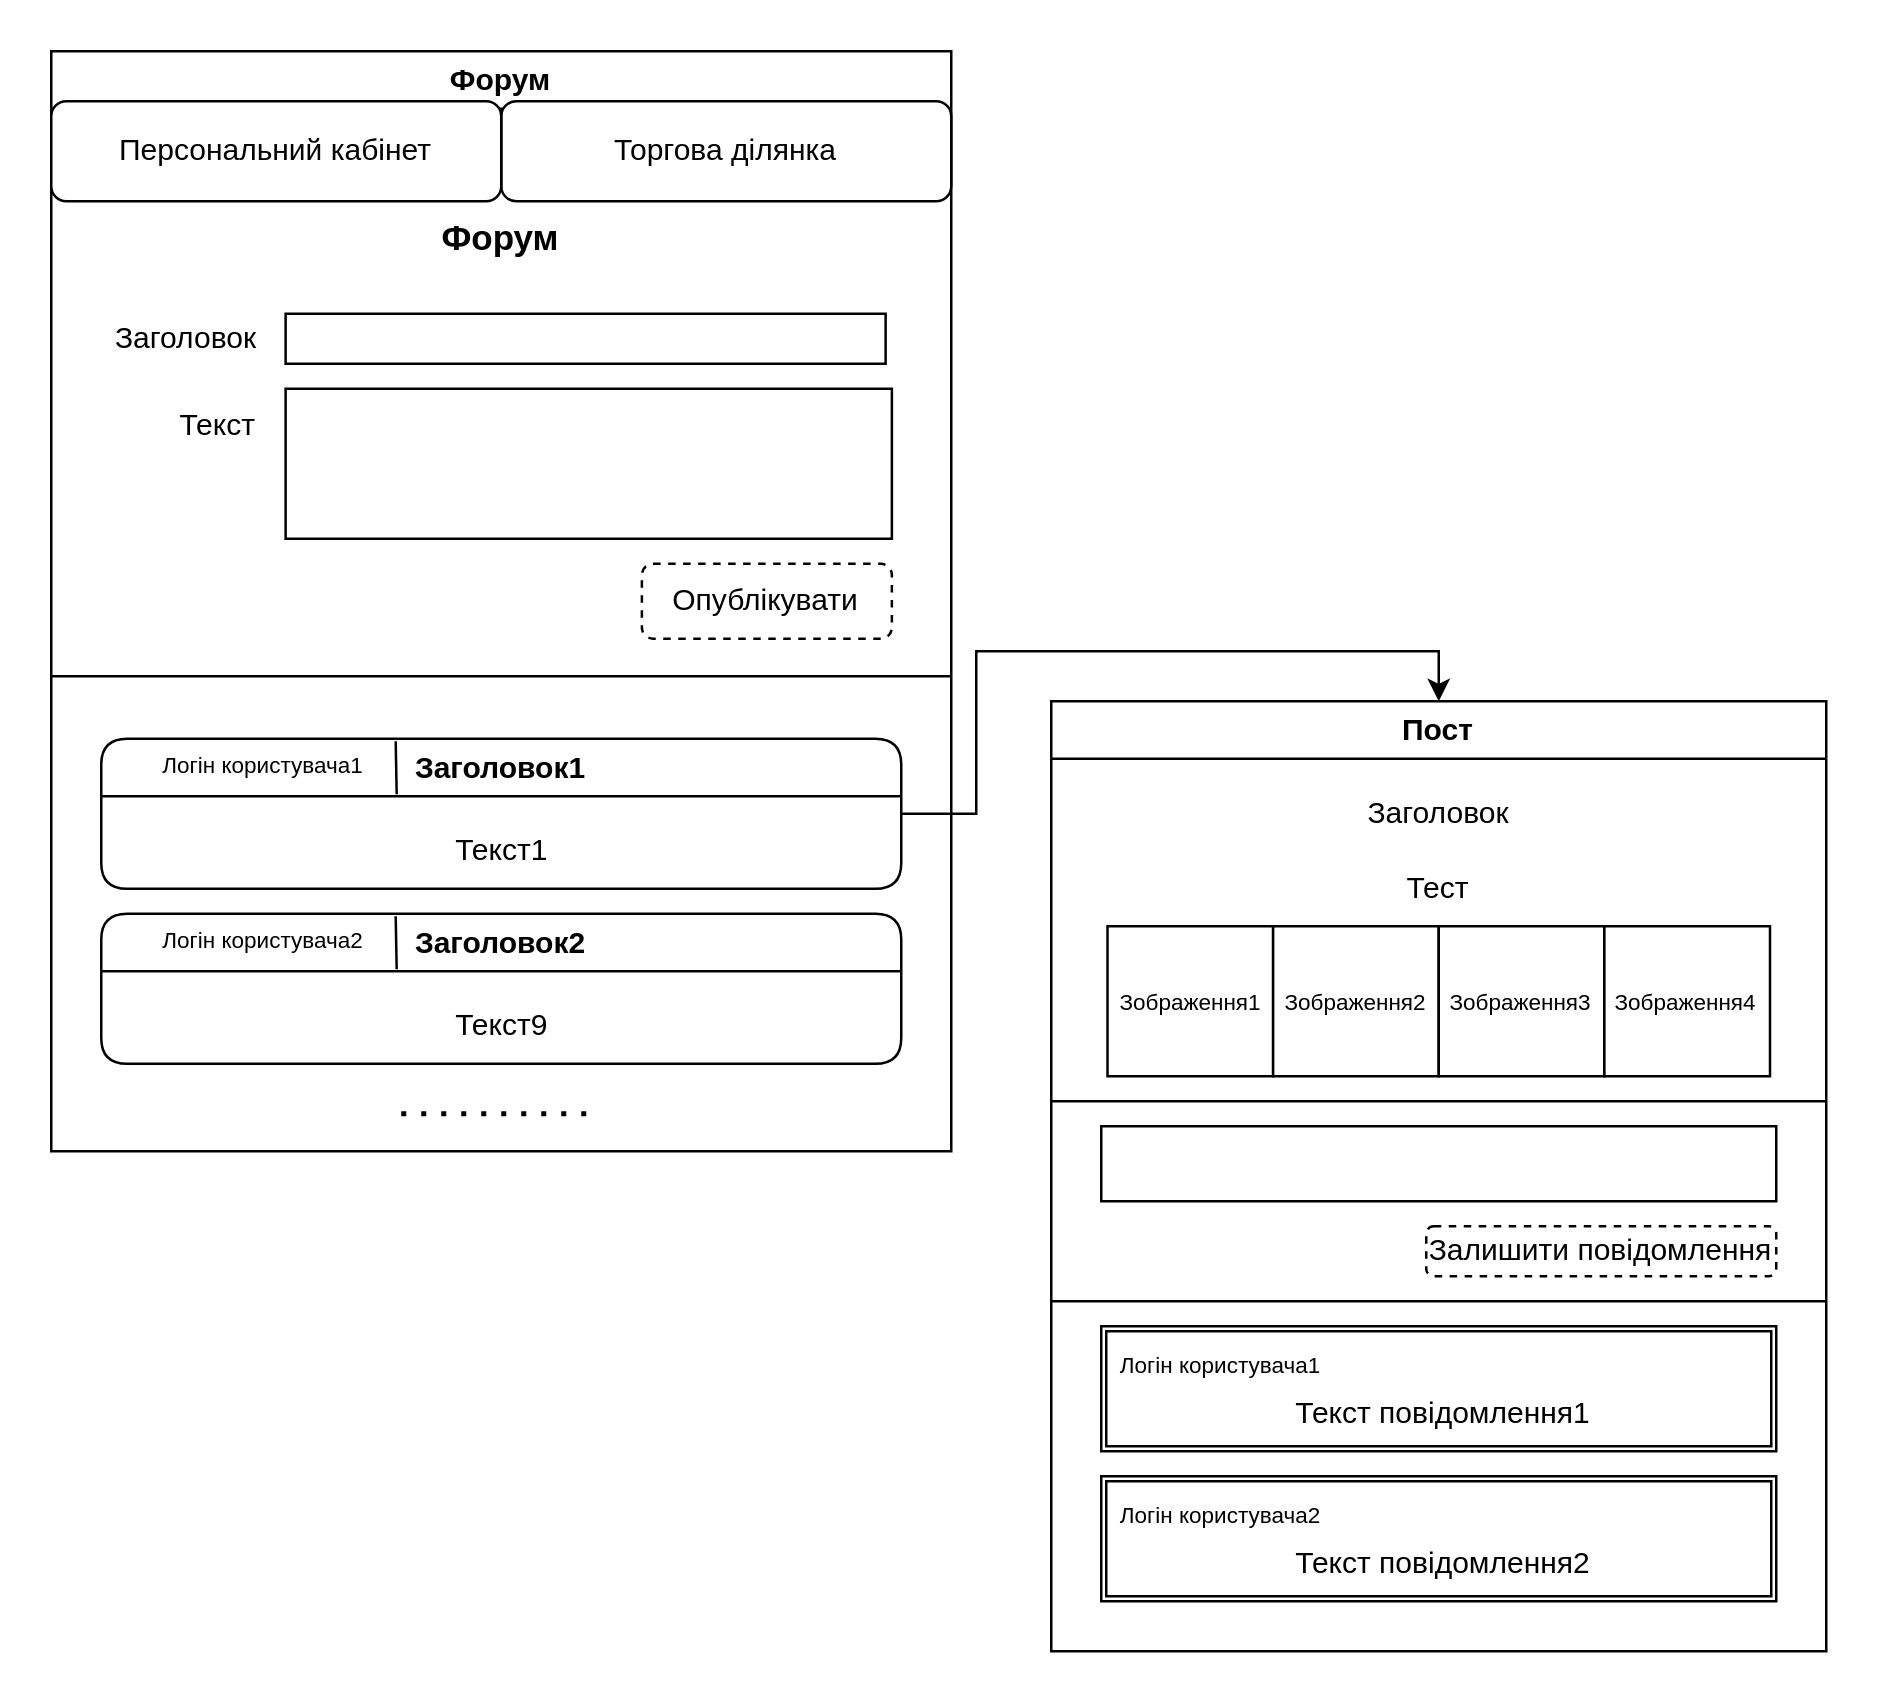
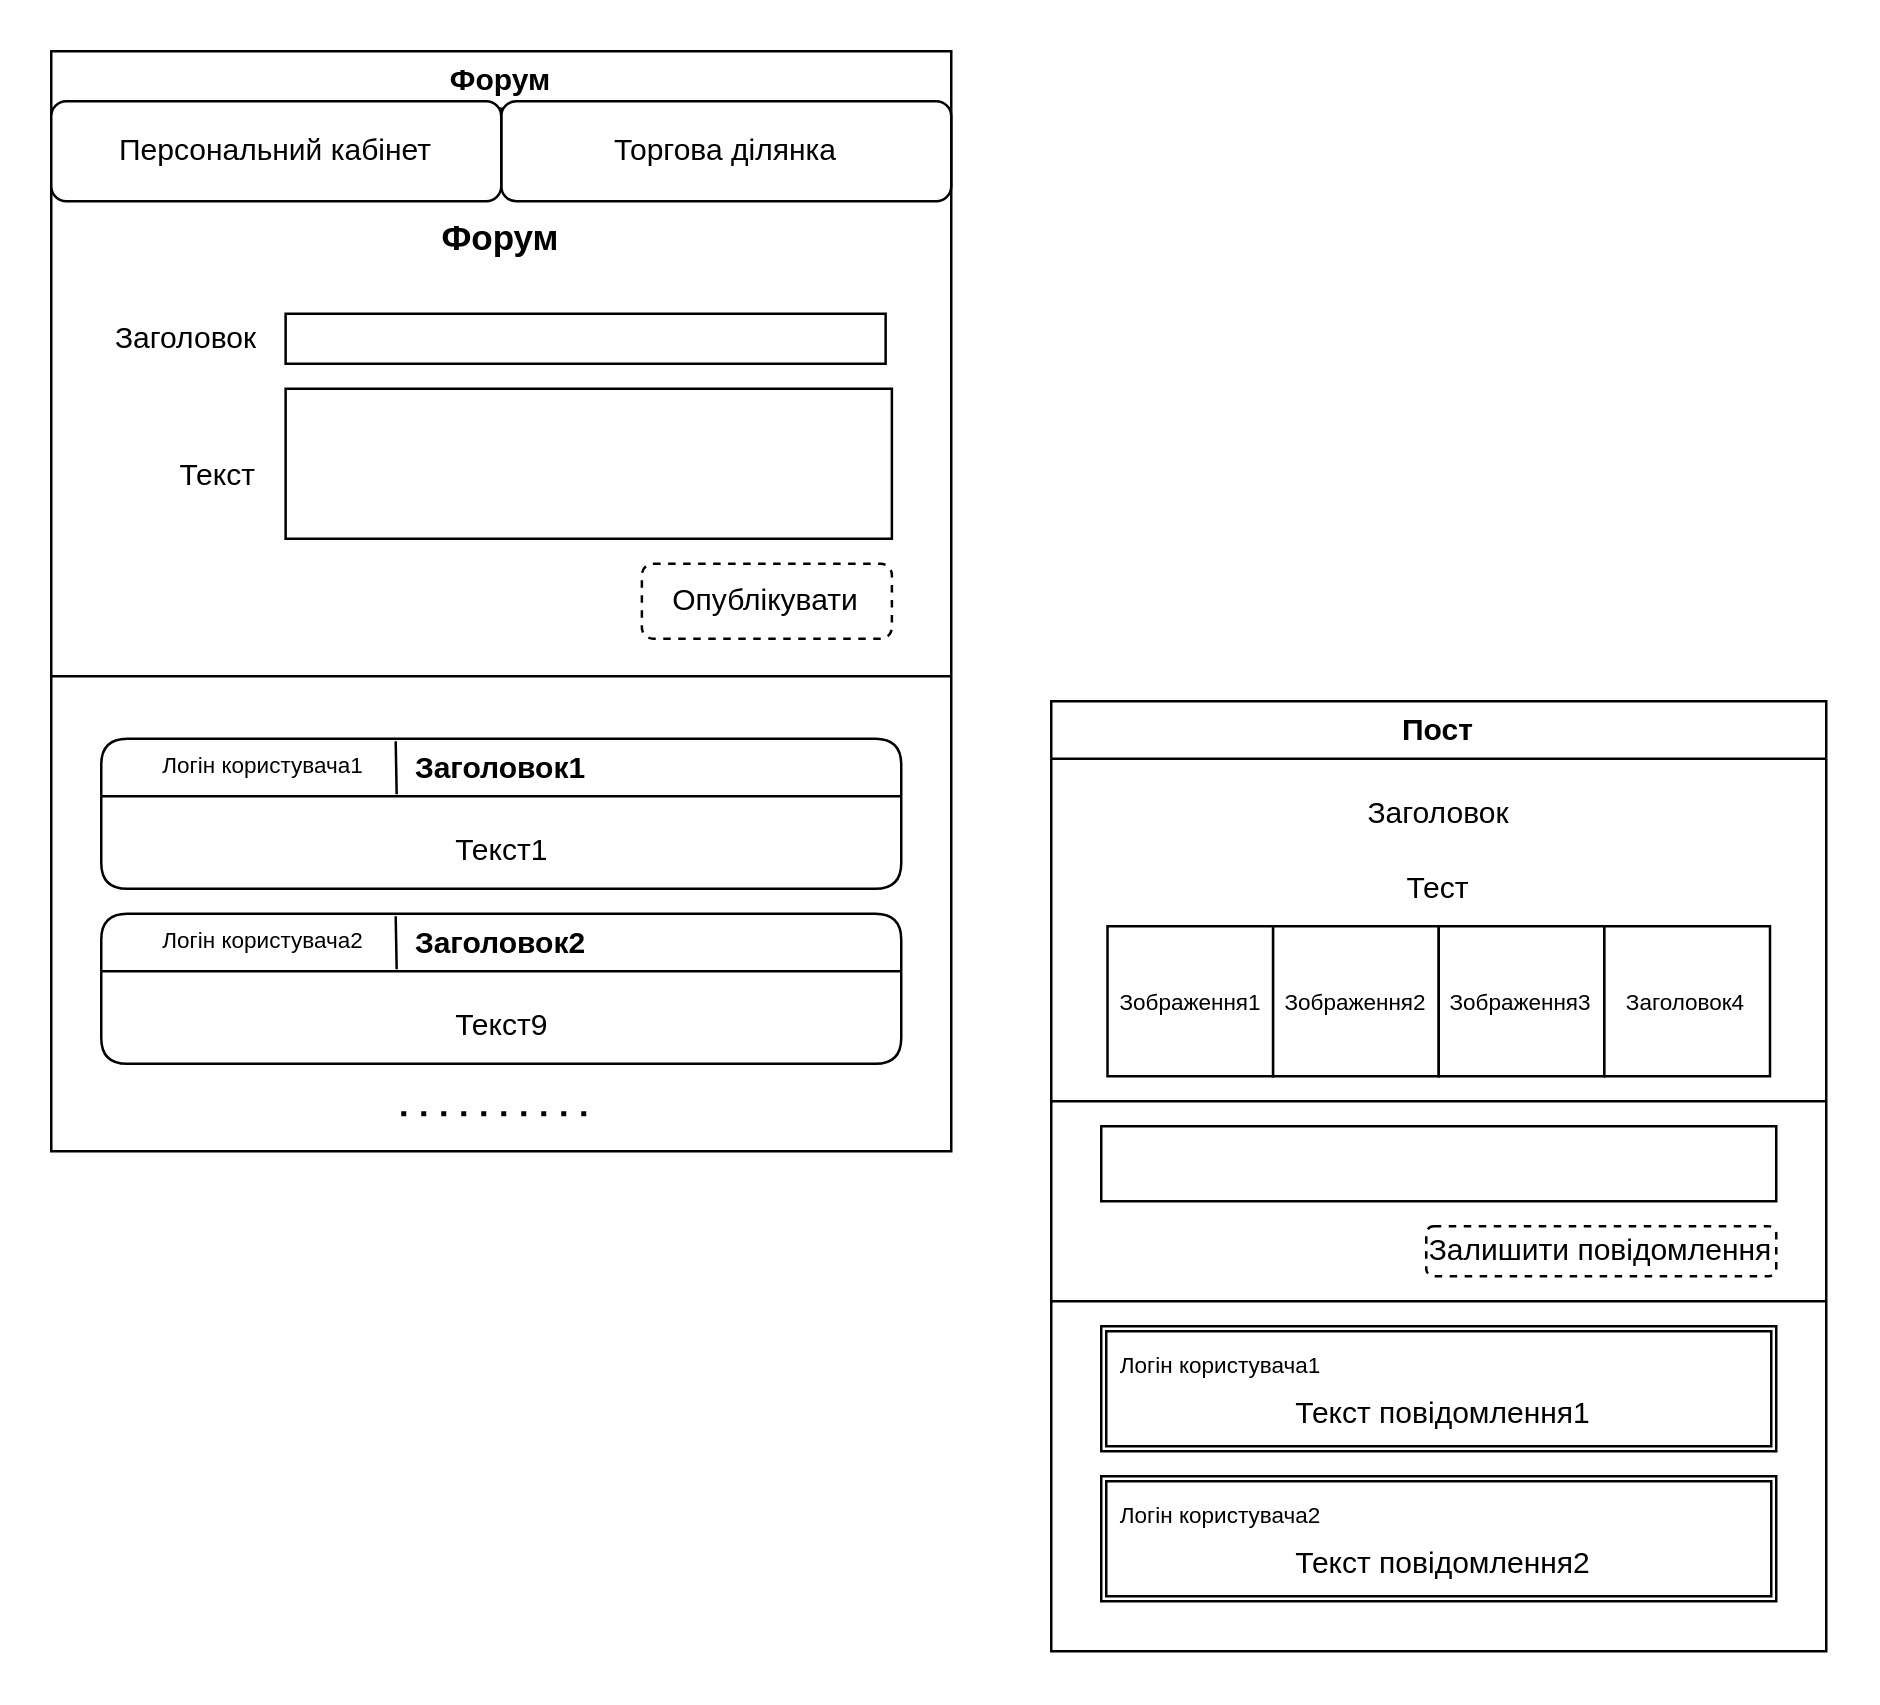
node "Текст": moved (186, 426) -> (186, 476)
edge "Заголовок1" -> "Пост": removed
node "Зображення4": label "Зображення4" -> "Заголовок4"
